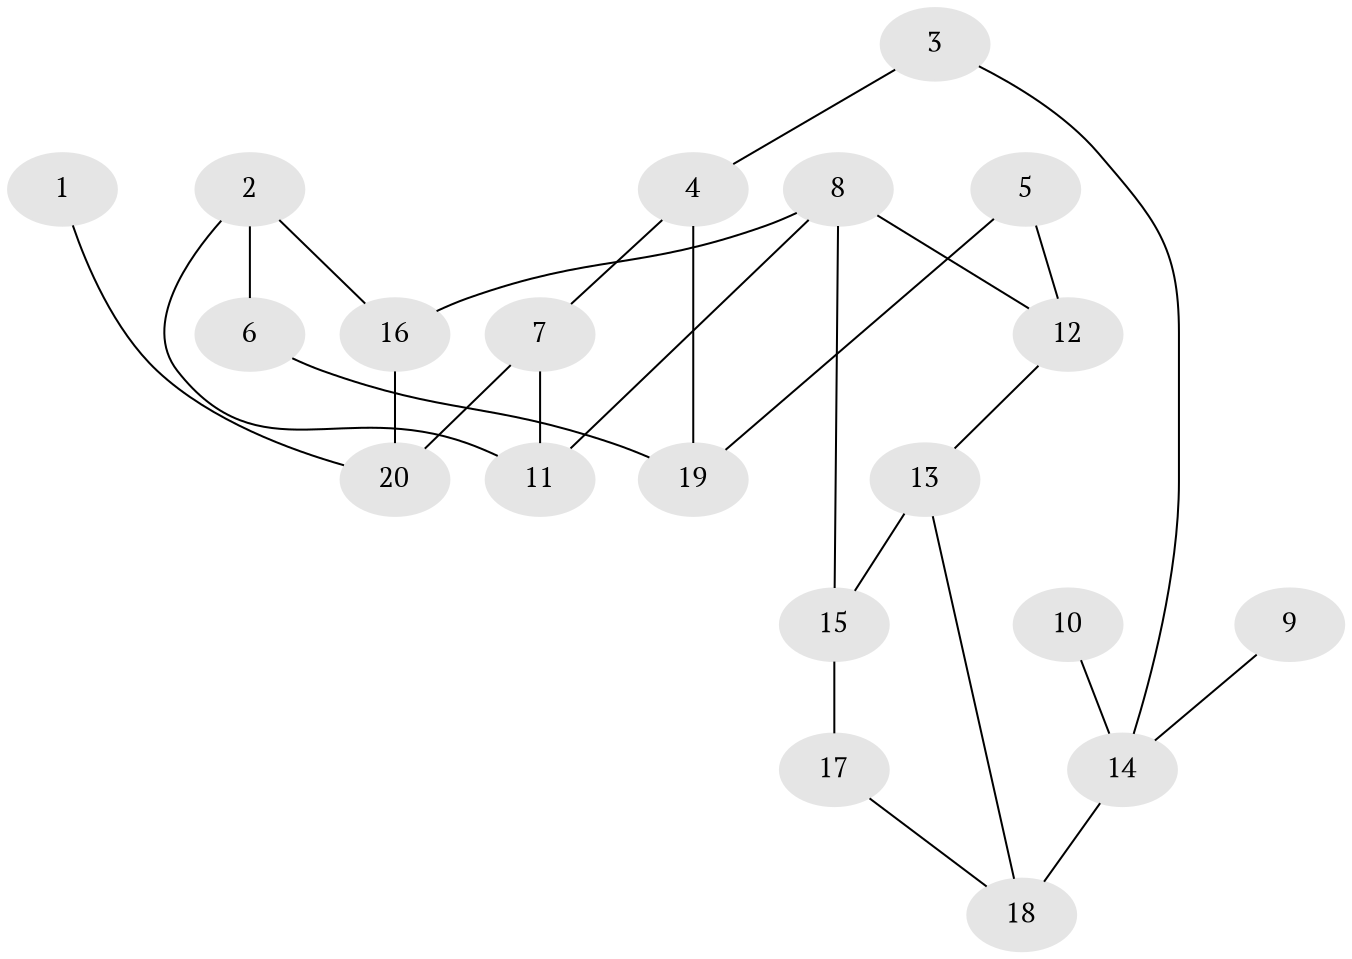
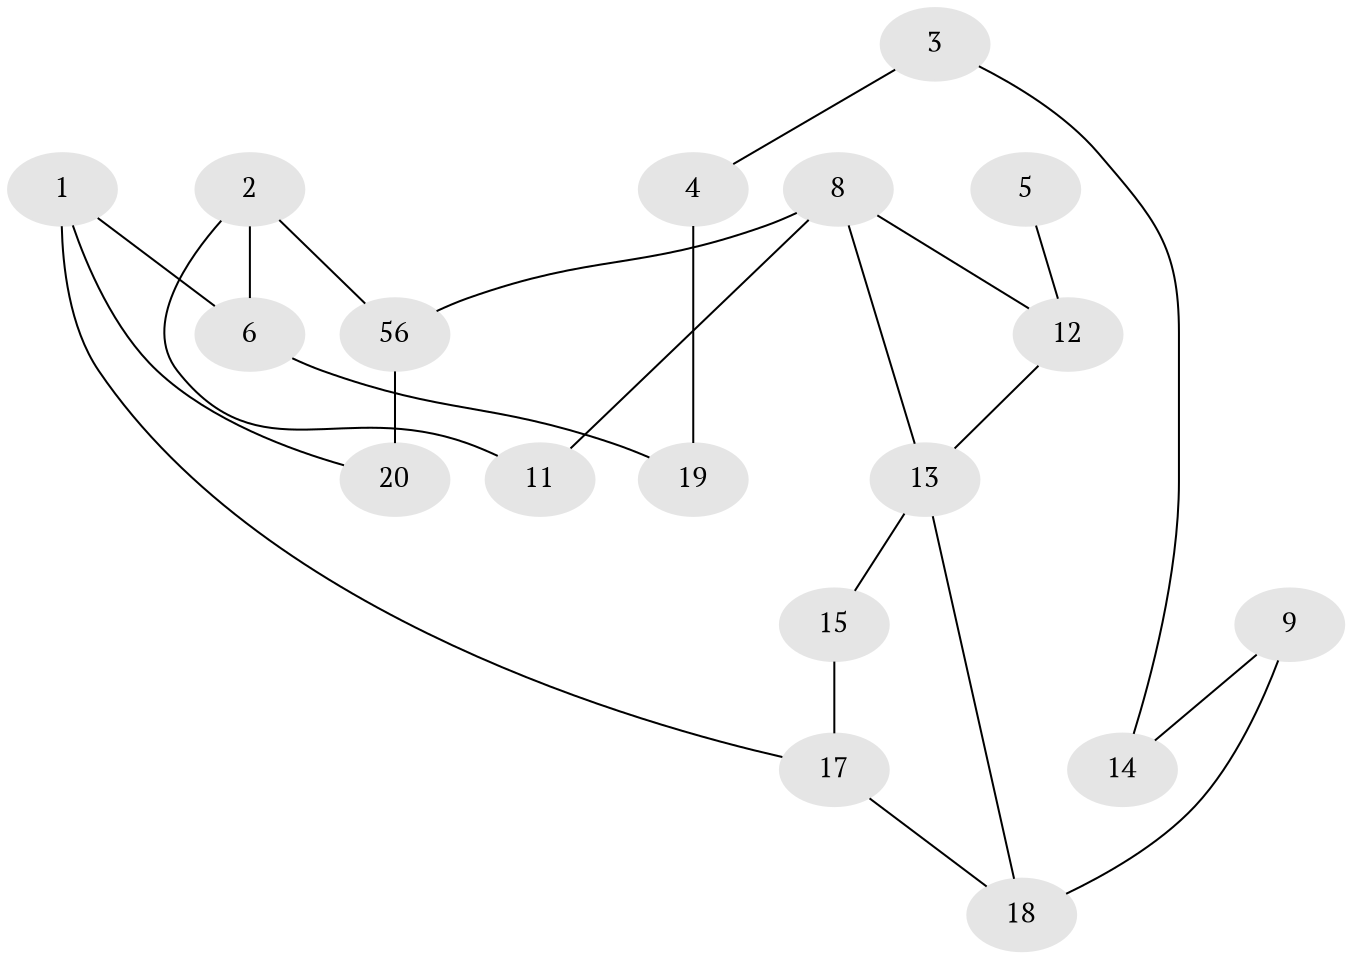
edge "1" -- "6": added
edge "5" -- "19": removed
node "16": label "16" -> "56"
node "7": removed
edge "8" -- "15": now "8" -- "13"
edge "1" -- "17": added
node "10": removed
edge "14" -- "18": now "9" -- "18"
